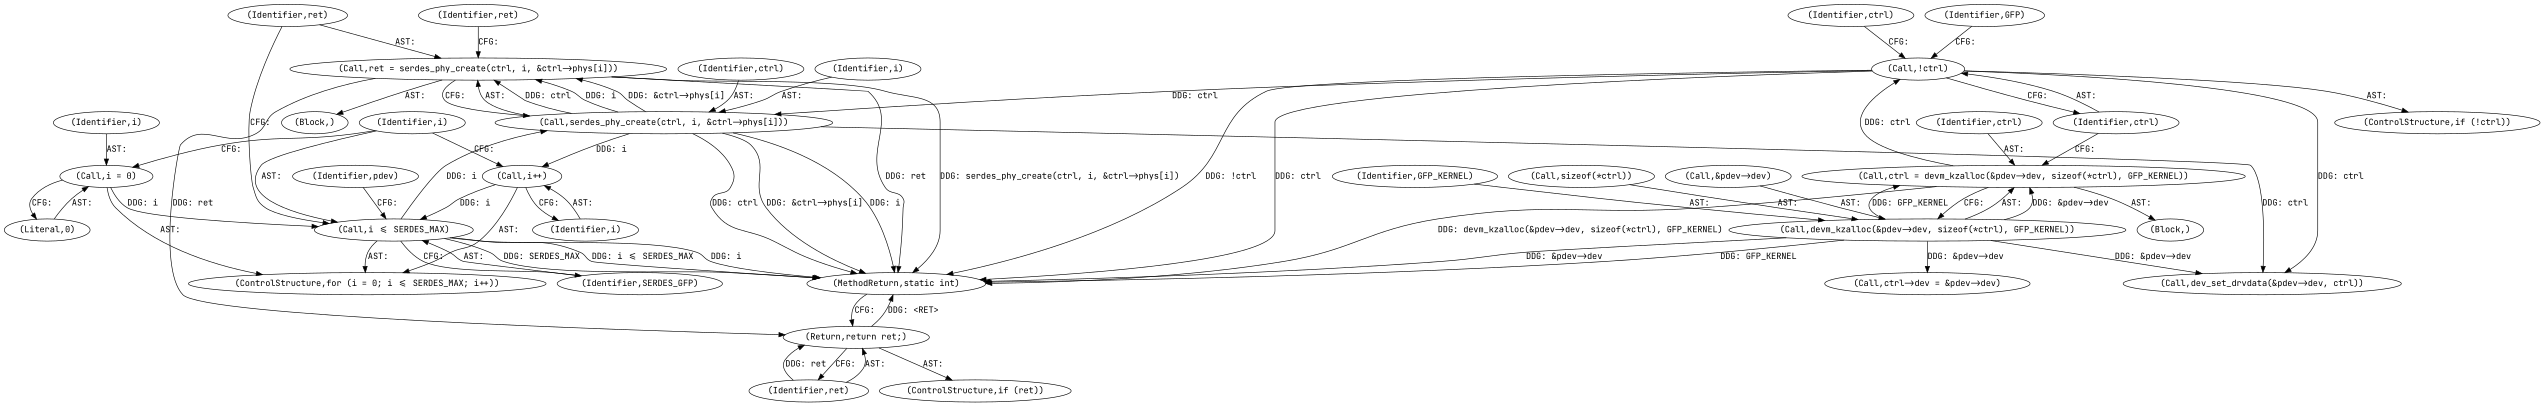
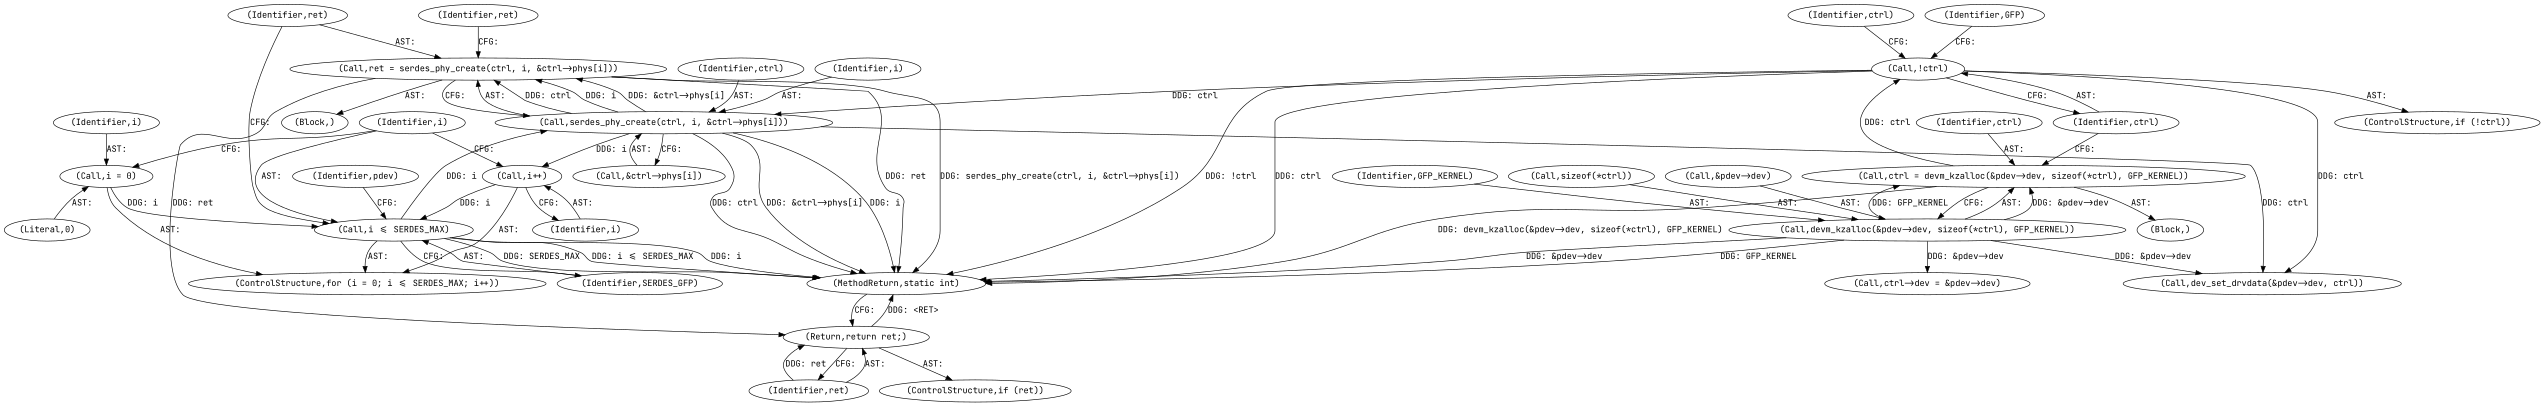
node "(Call,&ctrl->phys[i])": added
edge "(Call,i = 0)" -> "(Literal,0)": removed, label "CFG:"
